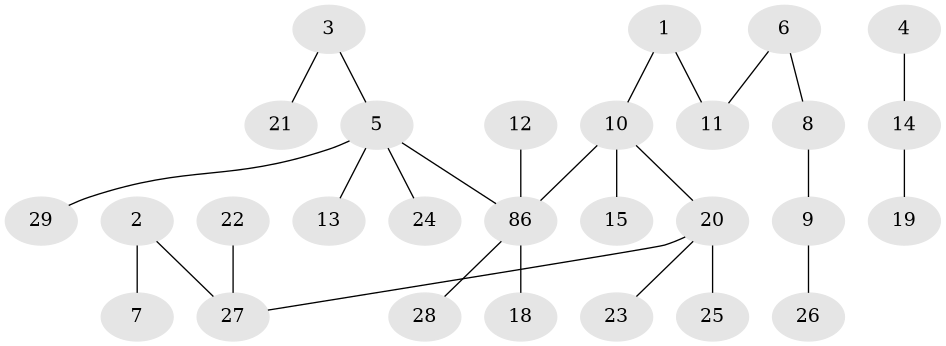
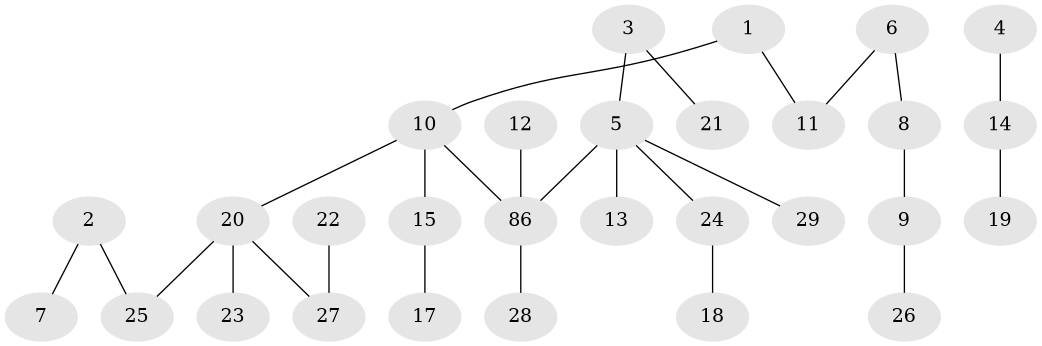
edge "86" -- "18": now "24" -- "18"
edge "2" -- "27": now "2" -- "25"
node "17": added
